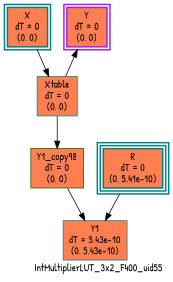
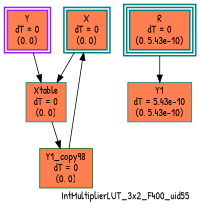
edge "Xtable dT = 0 (0, 0)" -> "Y dT = 0 (0, 0)": reversed
node "R dT = 0 (0, 5.41e-10)": label "R dT = 0 (0, 5.41e-10)" -> "R dT = 0 (0, 5.43e-10)"
edge "Y1_copy98 dT = 0 (0, 0)" -> "Y1 dT = 5.43e-10 (0, 5.43e-10)": now "Y1_copy98 dT = 0 (0, 0)" -> "X dT = 0 (0, 0)"
